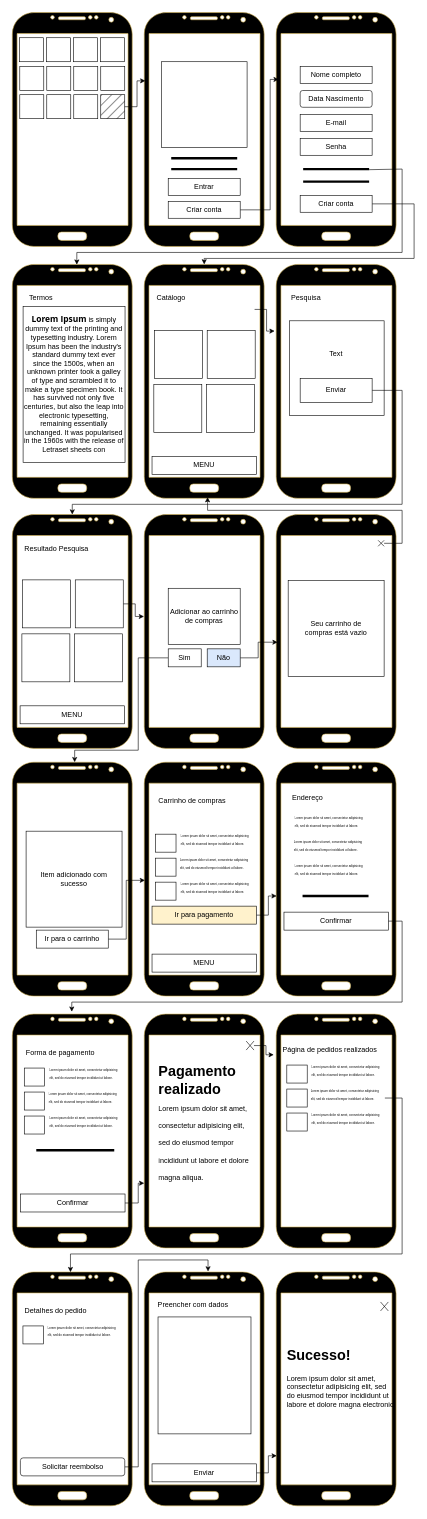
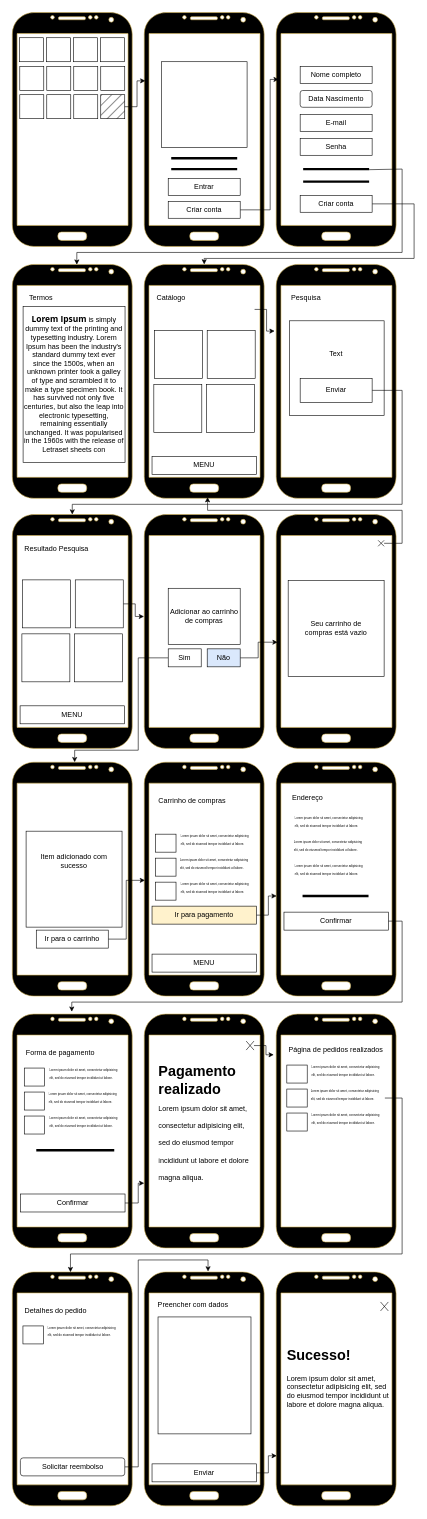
node "Item adicionado com sucesso": moved (74, 879) -> (74, 861)
node "Página de pedidos realizados": moved (336, 1050) -> (342, 1050)
node "Sucesso!Lorem ipsum dolor sit amet, consectetur adipisicing elit, sed do eiusmod tempor incididunt ut labore et dolore magna electronic.": label "Sucesso!Lorem ipsum dolor sit amet, consectetur adipisicing elit, sed do eiusmod tempor incididunt ut labore et dolore magna electronic." -> "Sucesso!Lorem ipsum dolor sit amet, consectetur adipisicing elit, sed do eiusmod tempor incididunt ut labore et dolore magna aliqua."
